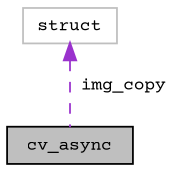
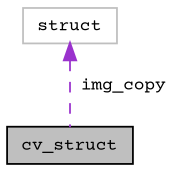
node "cv_async": label "cv_async" -> "cv_struct"
